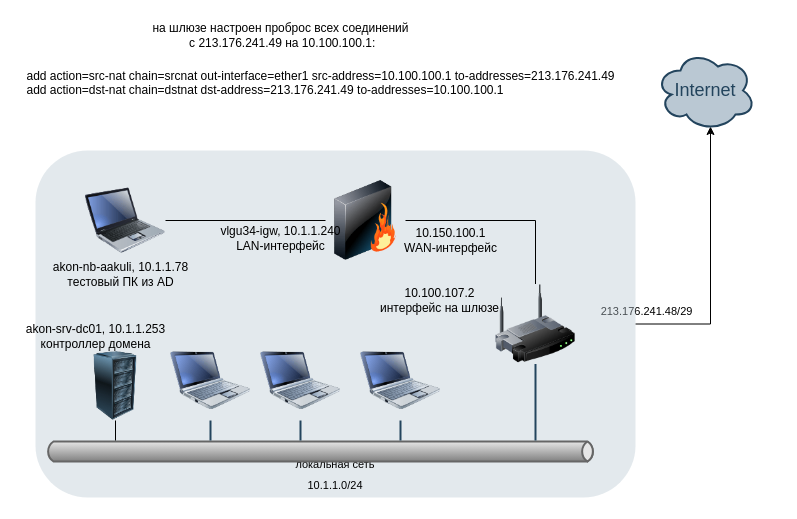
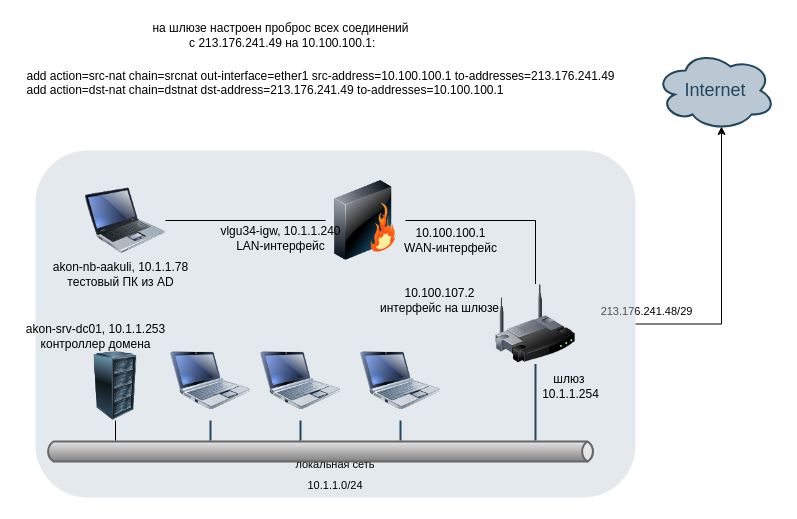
node "Internet": size 100x80 -> 120x80
node "10.150.100.1 WAN-интерфейс": label "10.150.100.1 WAN-интерфейс" -> "10.100.100.1 WAN-интерфейс"
node "шлюз 10.1.1.254": added
